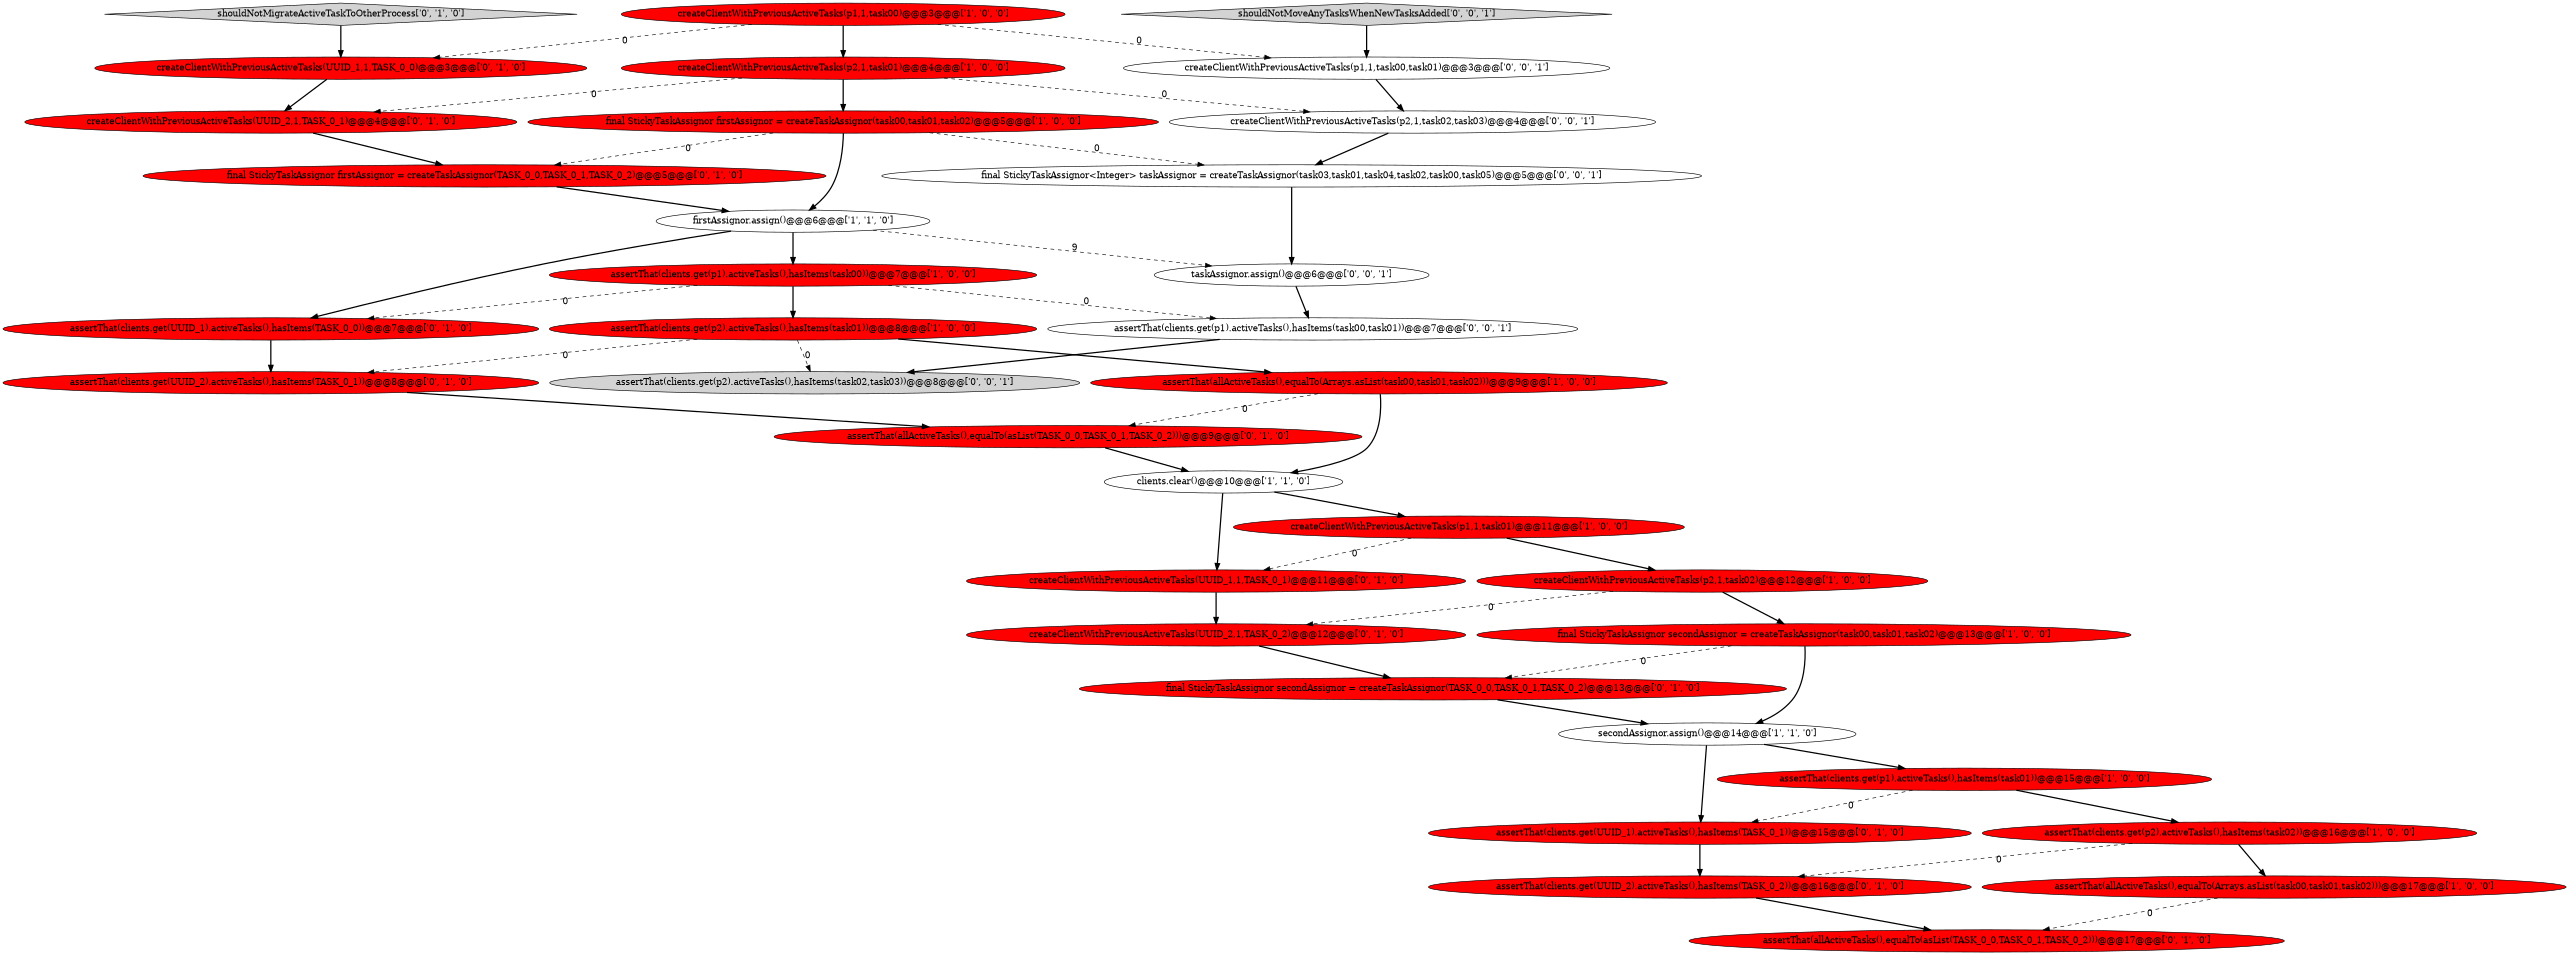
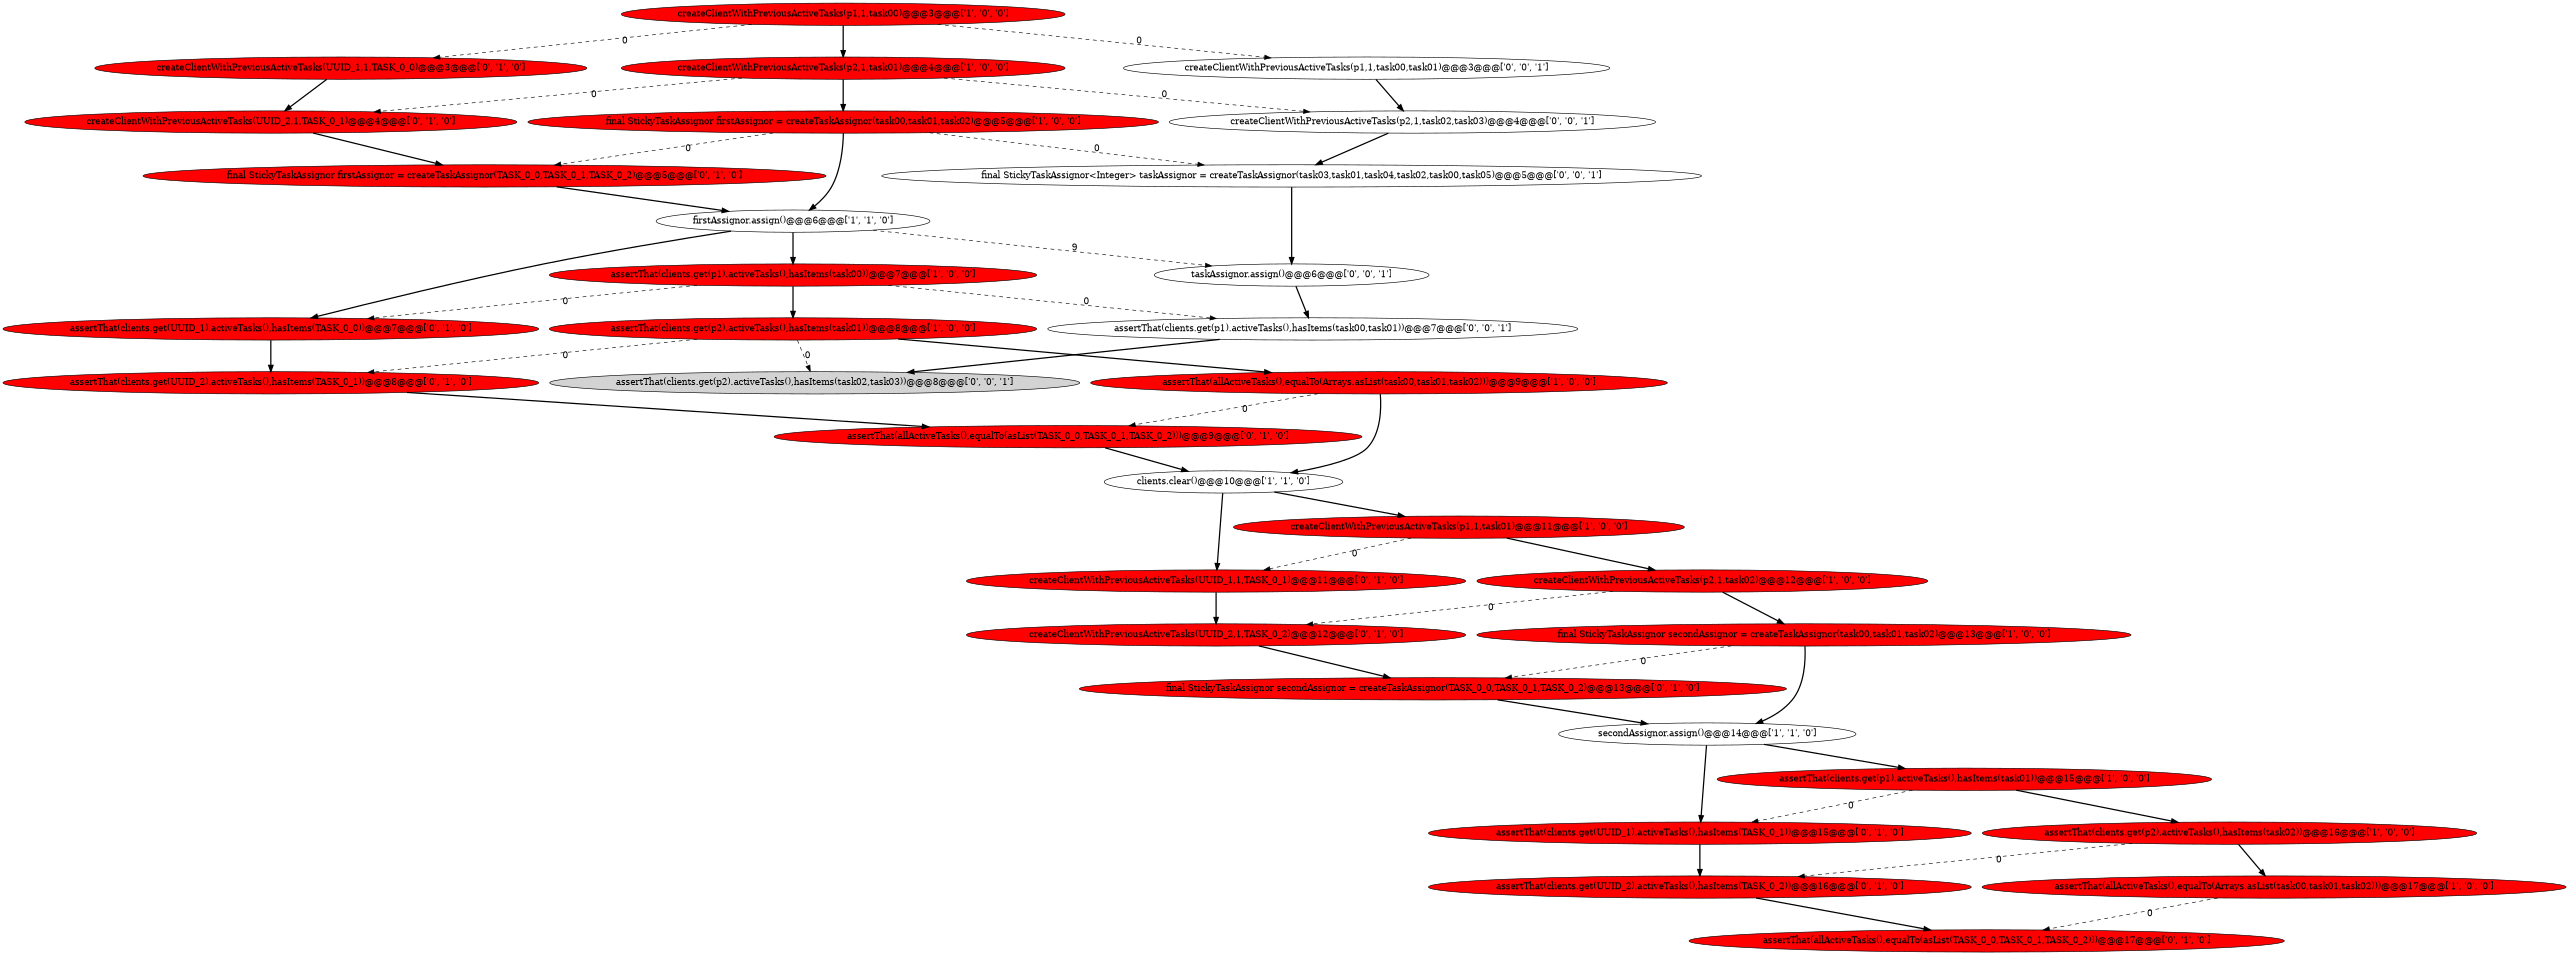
node "shouldNotMigrateActiveTaskToOtherProcess['0', '1', '0']": removed
node "shouldNotMoveAnyTasksWhenNewTasksAdded['0', '0', '1']": removed
